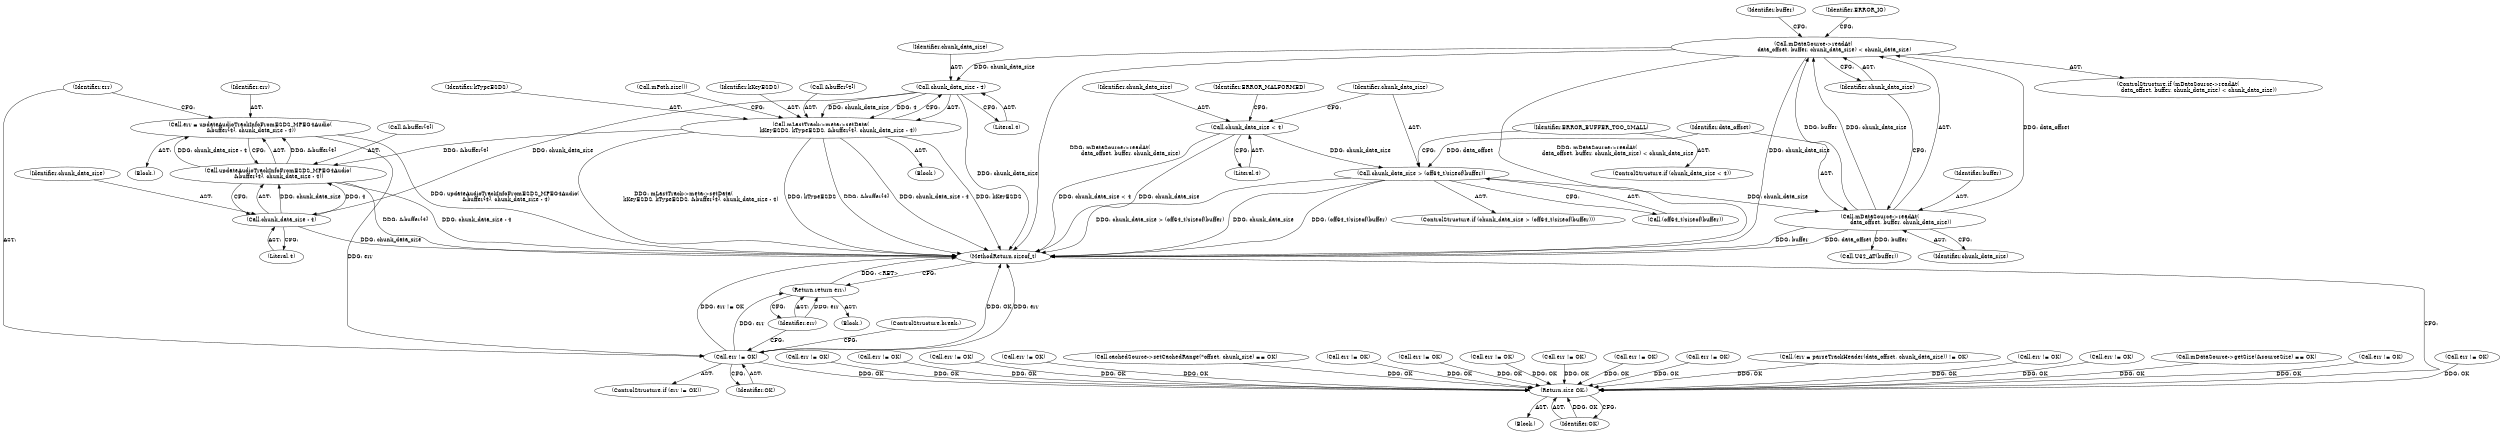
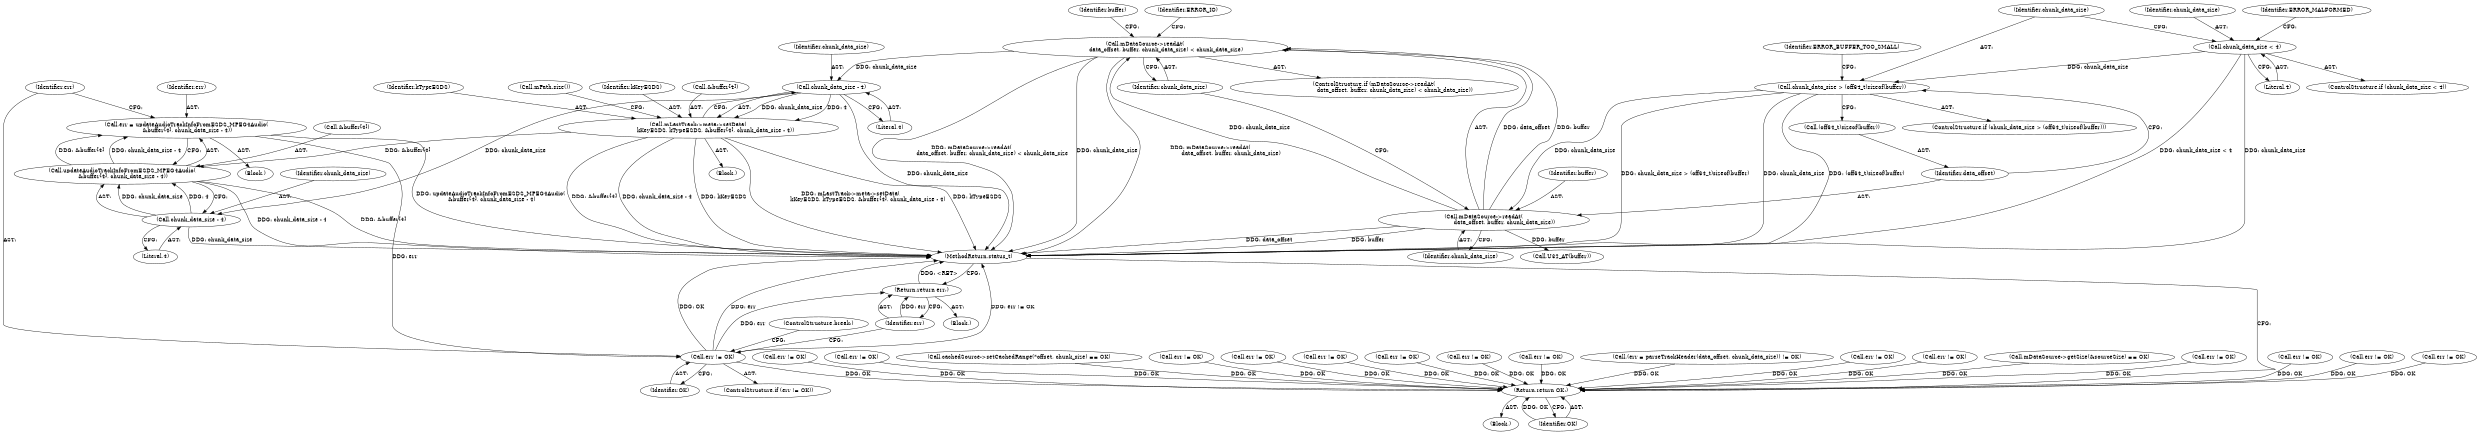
edge "(Identifier,ERROR_BUFFER_TOO_SMALL)" -> "(ControlStructure,if (chunk_data_size < 4))": now "(Call,chunk_data_size < 4)" -> "(ControlStructure,if (chunk_data_size < 4))"
edge "(Identifier,data_offset)" -> "(Call,chunk_data_size > (off64_t)sizeof(buffer))": label "DDG: data_offset" -> "CFG: "
edge "(Call,(off64_t)sizeof(buffer))" -> "(Call,chunk_data_size > (off64_t)sizeof(buffer))": now "(Call,(off64_t)sizeof(buffer))" -> "(Identifier,data_offset)"
node "(MethodReturn,sizeof_t)": label "(MethodReturn,sizeof_t)" -> "(MethodReturn,status_t)"
node "(Return,size OK;)": label "(Return,size OK;)" -> "(Return,return OK;)"
